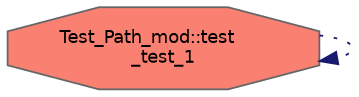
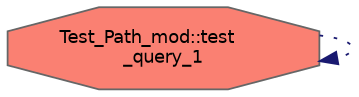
node "Test_Path_mod::test _test_1": label "Test_Path_mod::test _test_1" -> "Test_Path_mod::test _query_1"
